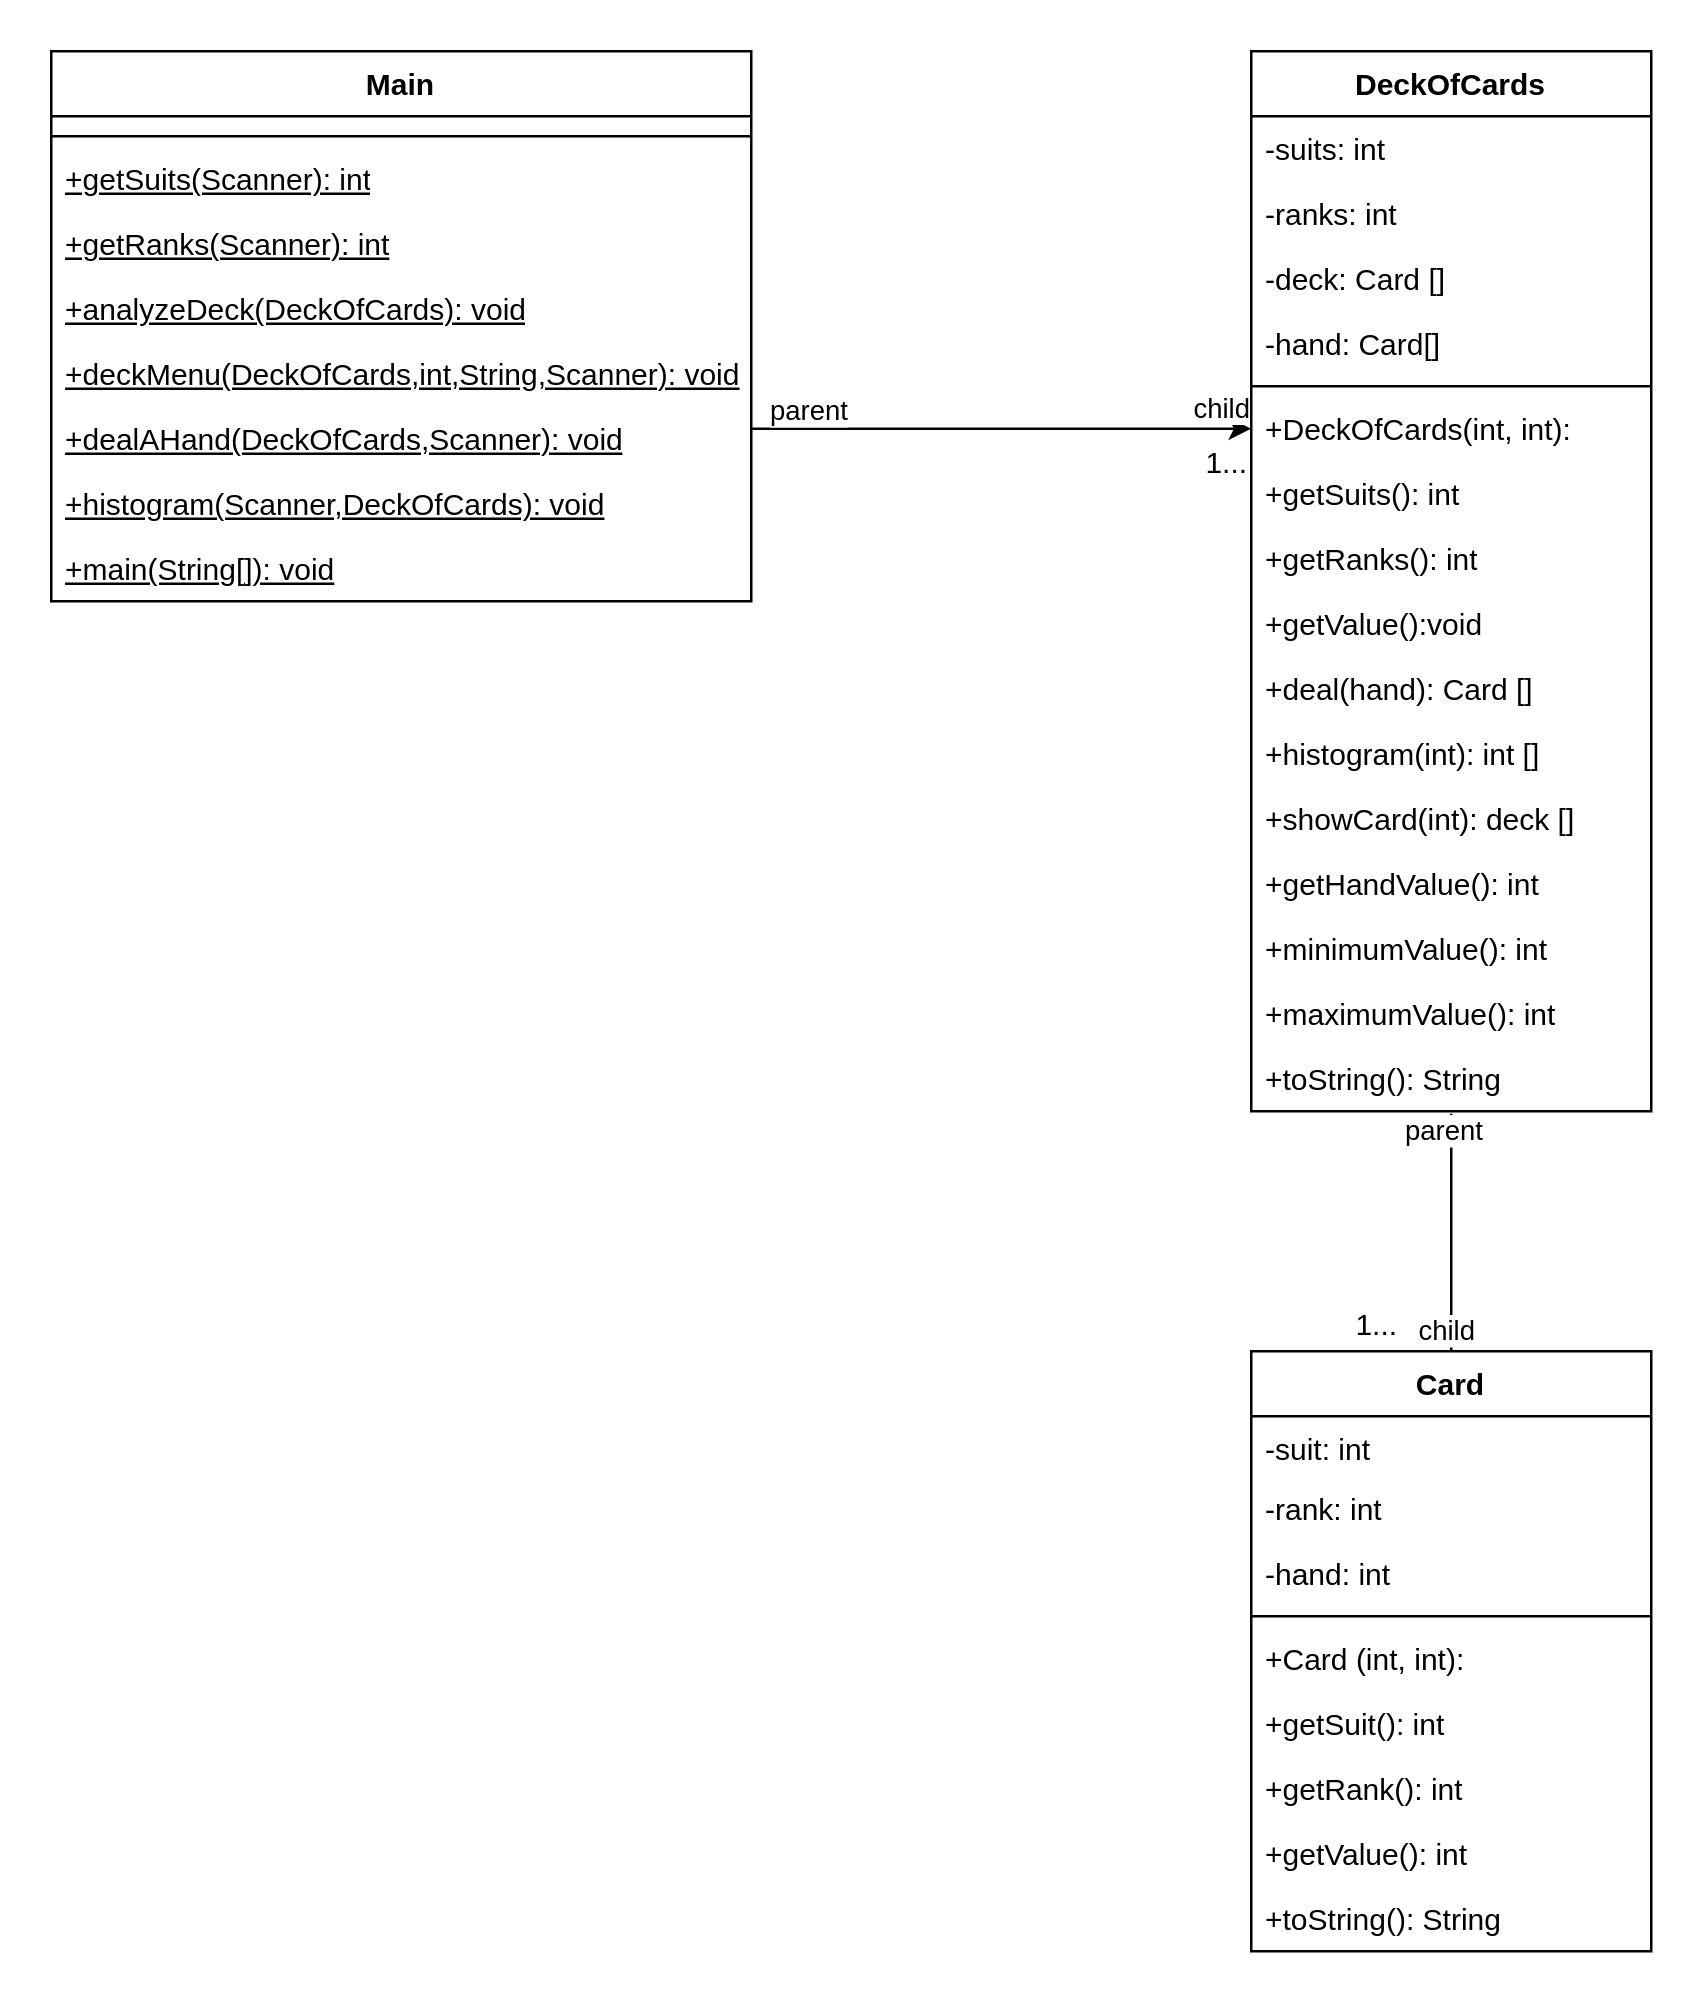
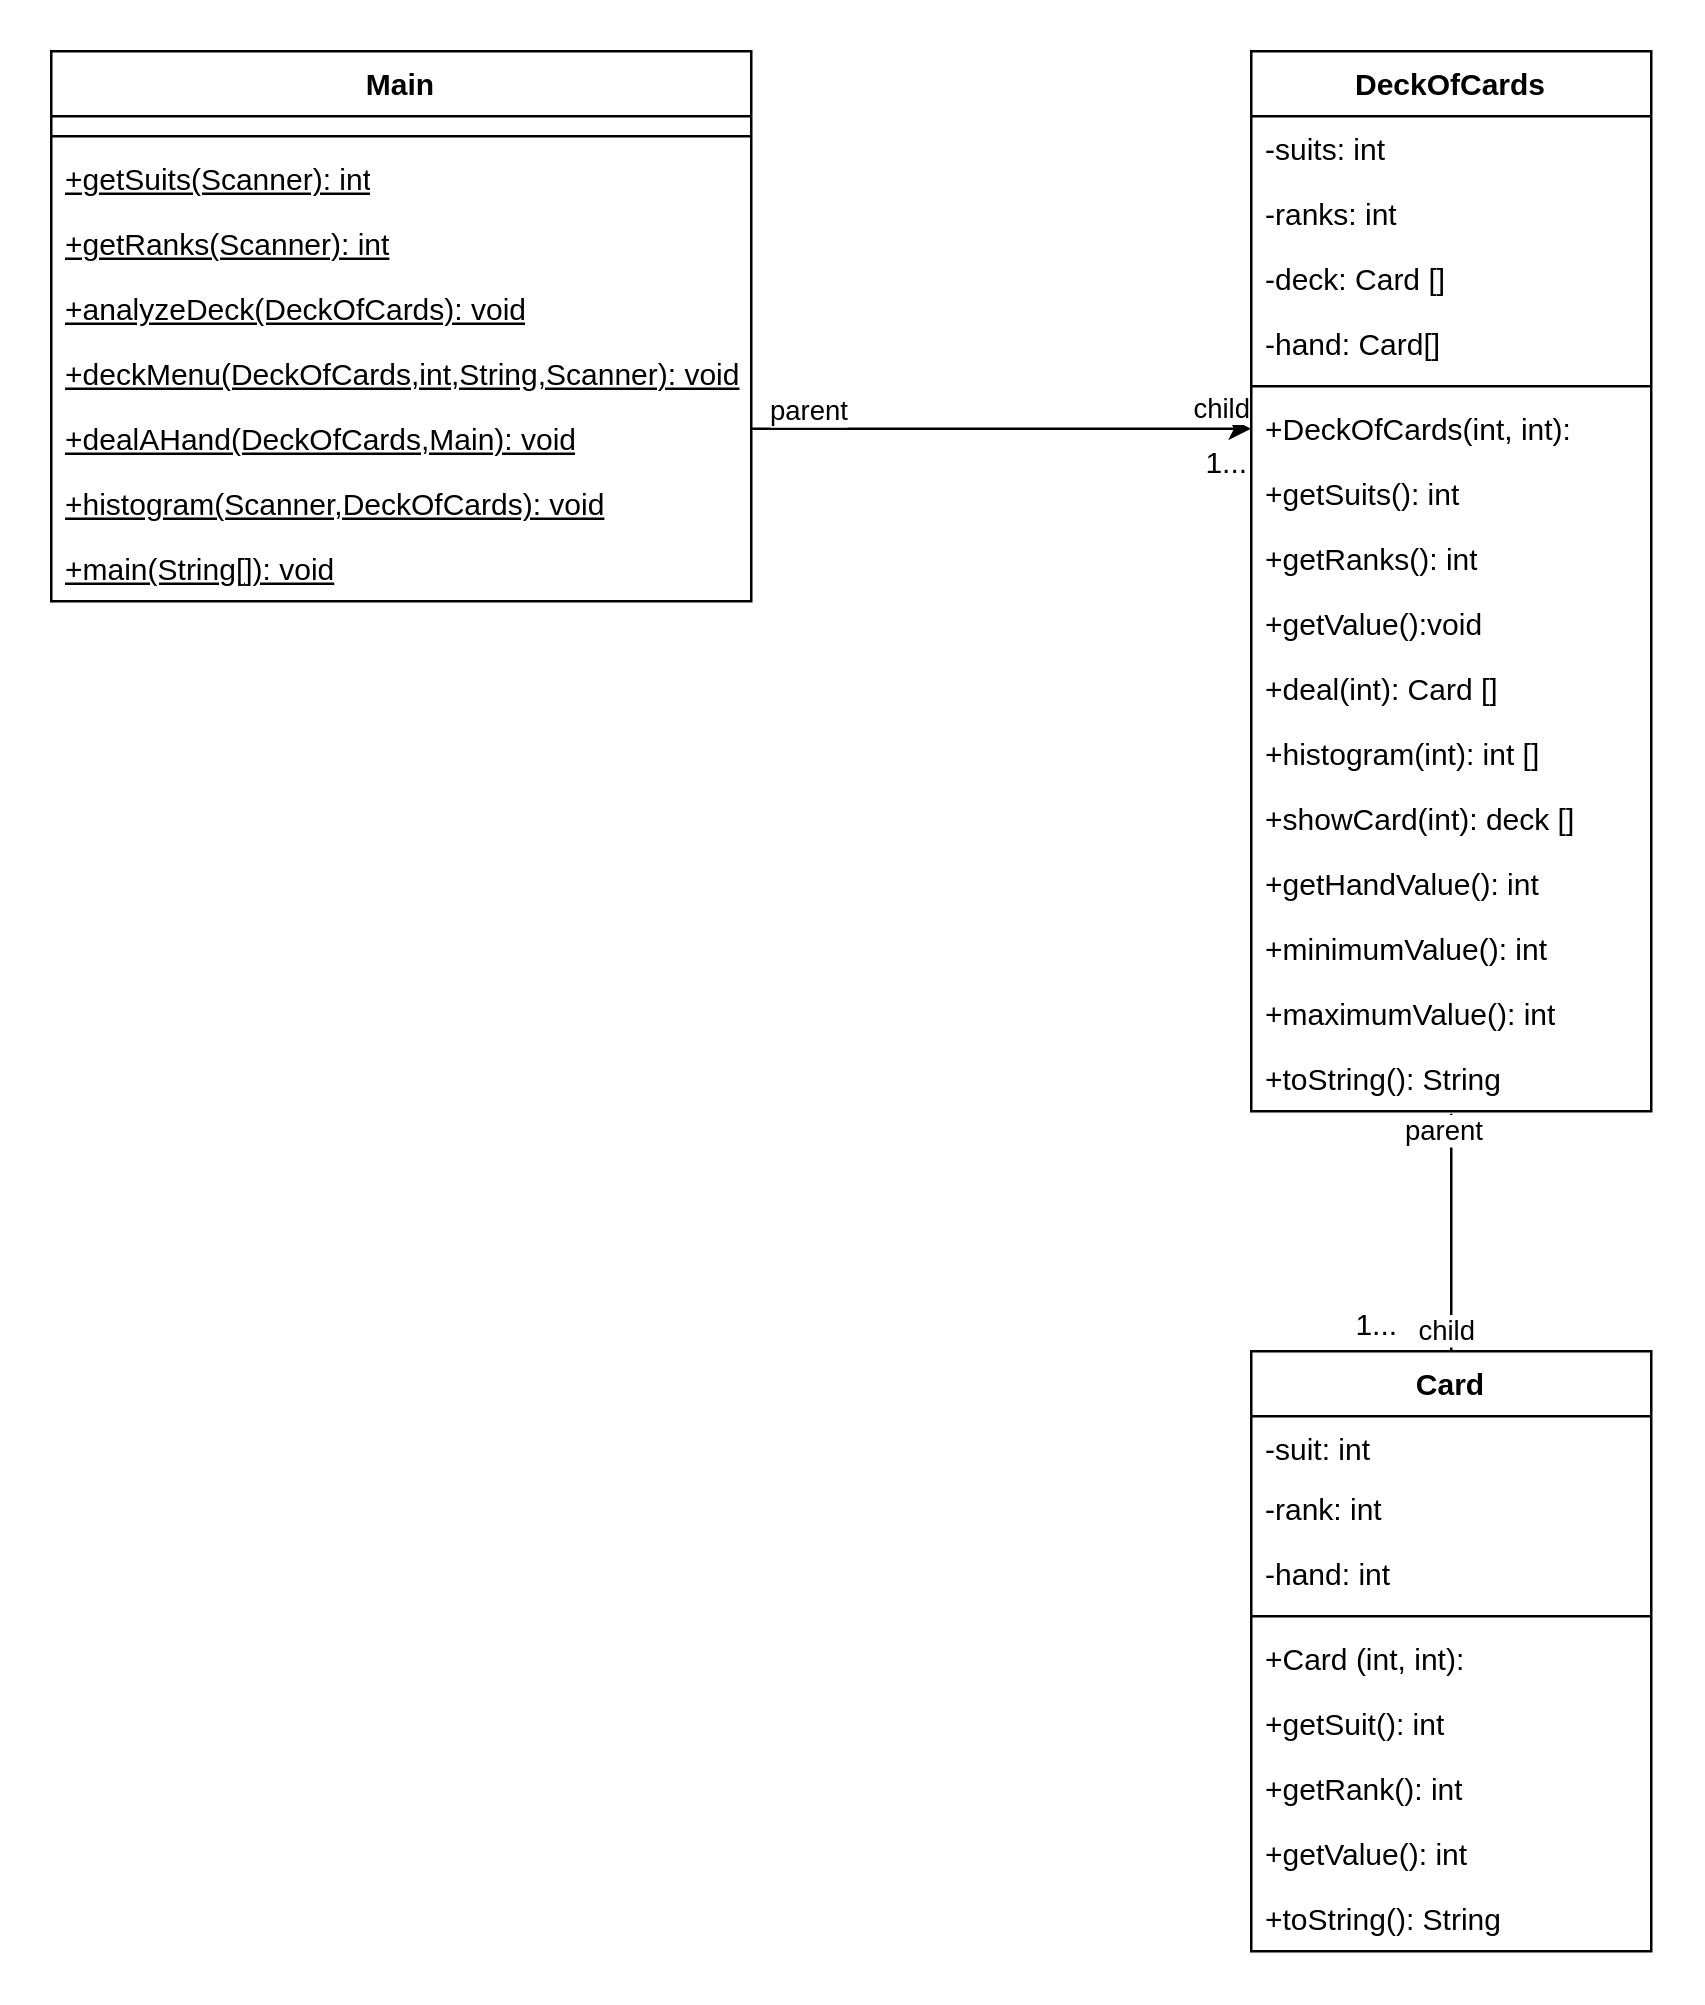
node "+dealAHand(DeckOfCards,Scanner): void": label "+dealAHand(DeckOfCards,Scanner): void" -> "+dealAHand(DeckOfCards,Main): void"
node "+deal(hand): Card []": label "+deal(hand): Card []" -> "+deal(int): Card []"
